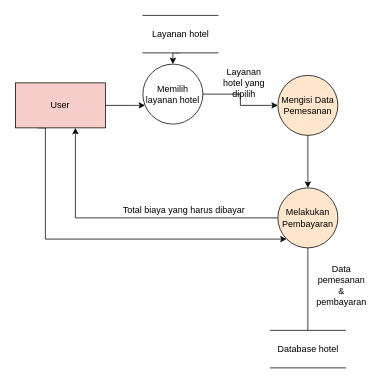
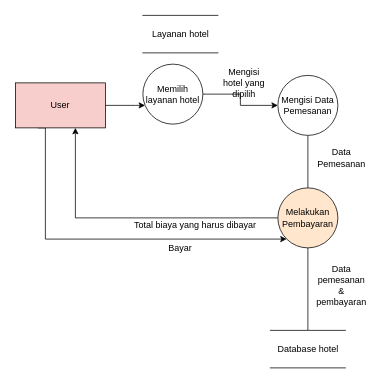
edge "Layanan hotel" -> "Memilih layanan hotel": removed
node "Layanan hotel yang dipilih": label "Layanan hotel yang dipilih" -> "Mengisi hotel yang dipilih"
node "Mengisi Data Pemesanan": fillcolor #ffe6cc -> #ffffff
node "Data Pemesanan": added
edge "Mengisi Data Pemesanan" -> "Melakukan Pembayaran": arrowhead classic -> none
node "Total biaya yang harus dibayar": moved (184, 210) -> (195, 225)
node "Bayar": added
